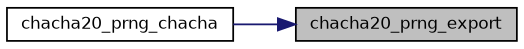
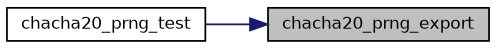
node "chacha20_prng_chacha": label "chacha20_prng_chacha" -> "chacha20_prng_test"
